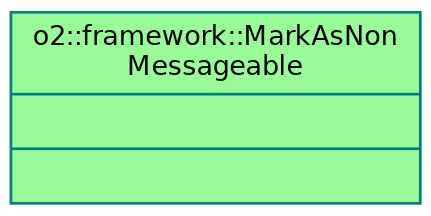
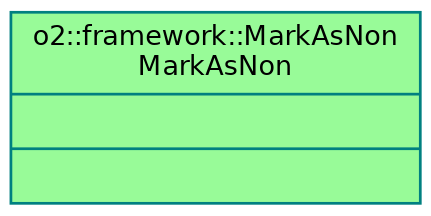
node "o2::framework::MarkAsNon": text "Messageable" -> "MarkAsNon"
